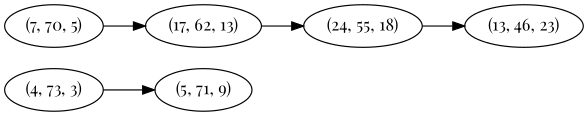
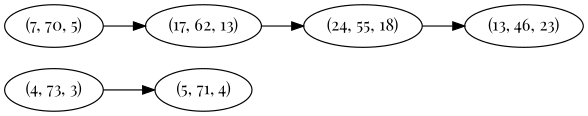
node "(5, 71, 9)": label "(5, 71, 9)" -> "(5, 71, 4)"
